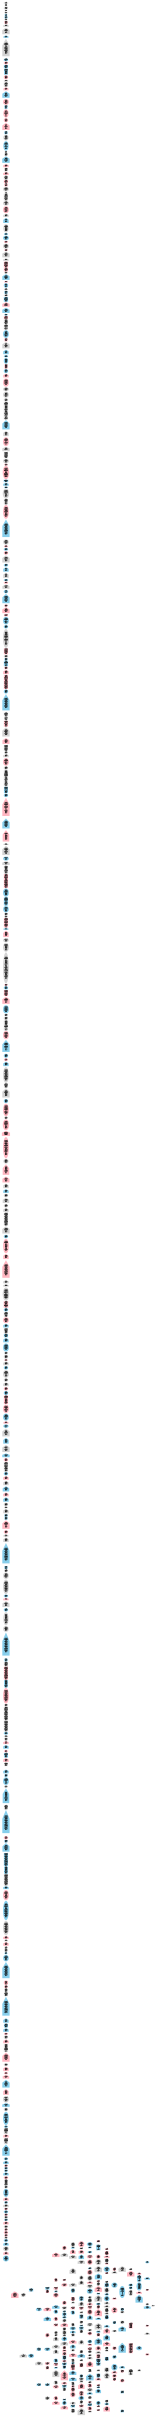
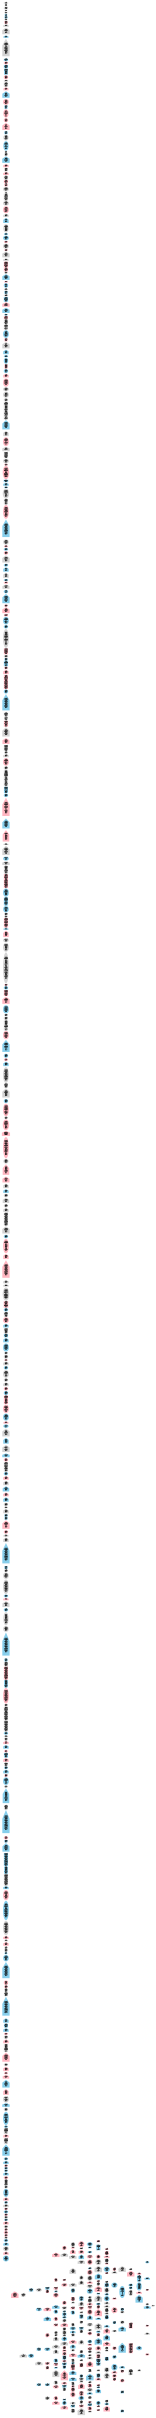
node "# 0xce4 JUMPDEST PUSHX Data PUSHX Data JUMP": added
node "# 0xcd1 PUSHX Data CALLER PUSHX Data JUMP": fillcolor skyblue -> lightpink
node "# 0x295 PUSHX Data REVERT": fillcolor skyblue -> lightpink
node "# 0x20a PUSHX LogicData EQ PUSHX Data JUMPI": added
node "# 0x43a PUSHX Data REVERT": removed
